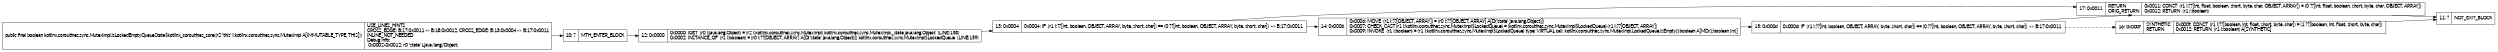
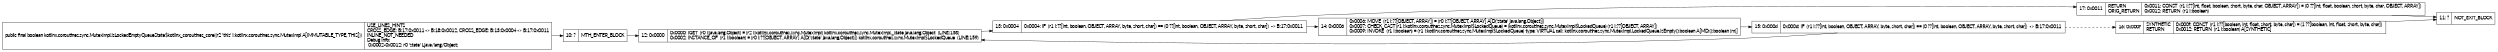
edge "15: 0x000d" -> "17: 0x0011": now "15: 0x000d" -> "12: 0x0000"
